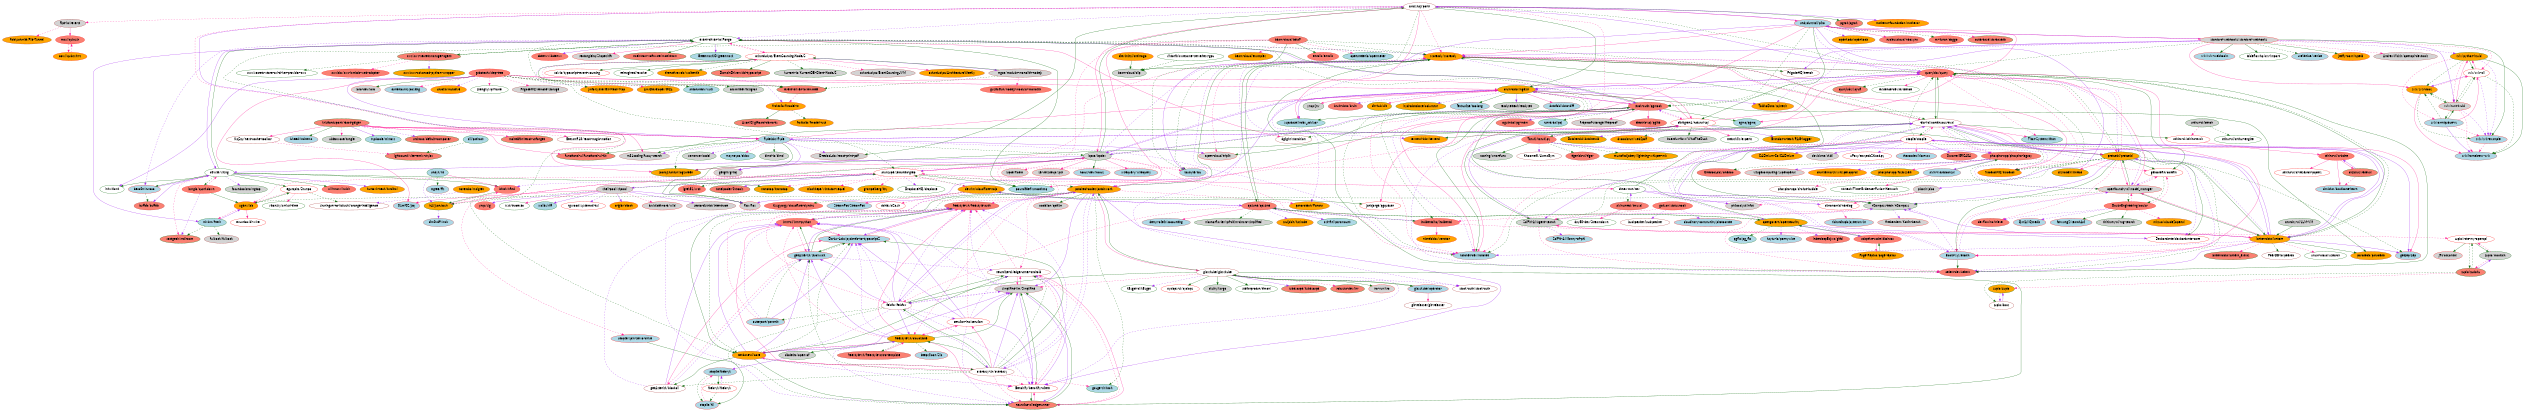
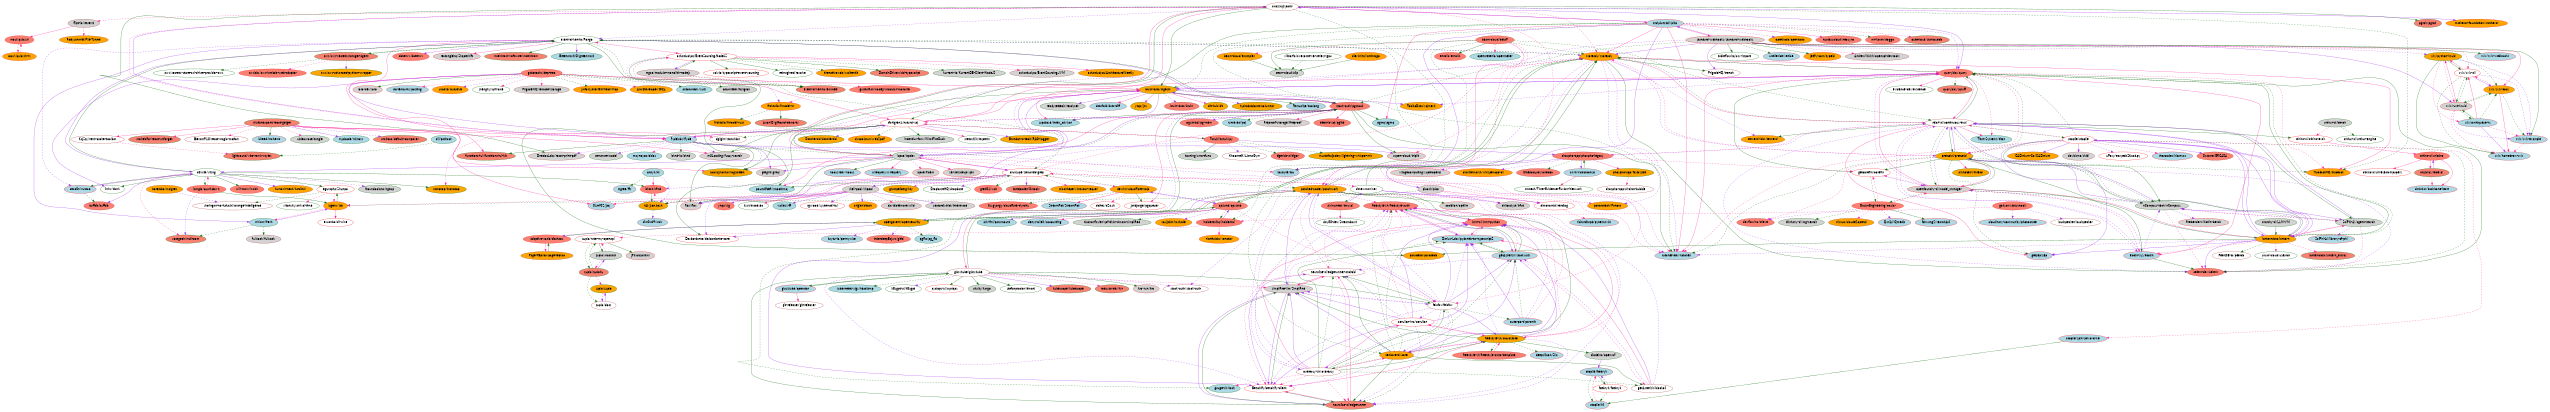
edge "andydunstall/piko" -> "bruin-data/ingestr": added
edge "quarylabs/quary" -> "relari-ai/continuous-eval": color darkgreen -> deeppink
node "ynqa/jnv": fillcolor lightgrey -> orange
node "kubernetes-sigs/headlamp": added
